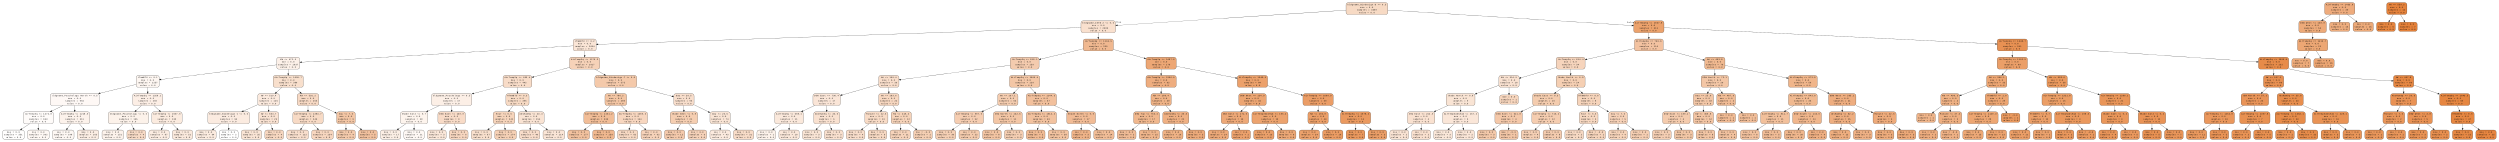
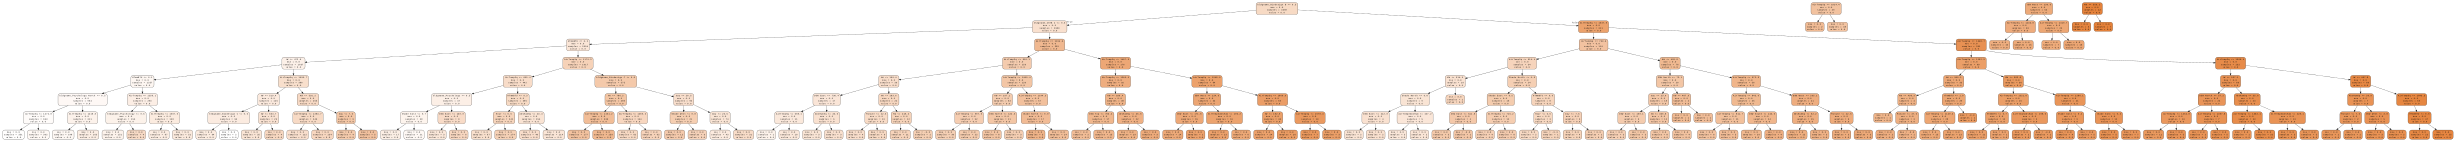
edge "AirTempSq <= 1433.8 mse = 0.0 samples = 30 value = 0.0" -> "DSW West <= 130.0 mse = 0.0 samples = 53 value = 0.0": reversed
edge "AirTempSq <= 1144.3 mse = 0.0 samples = 57 value = 0.0" -> "AirTempSq <= 1014.4 mse = 0.0 samples = 40 value = 0.0": removed
